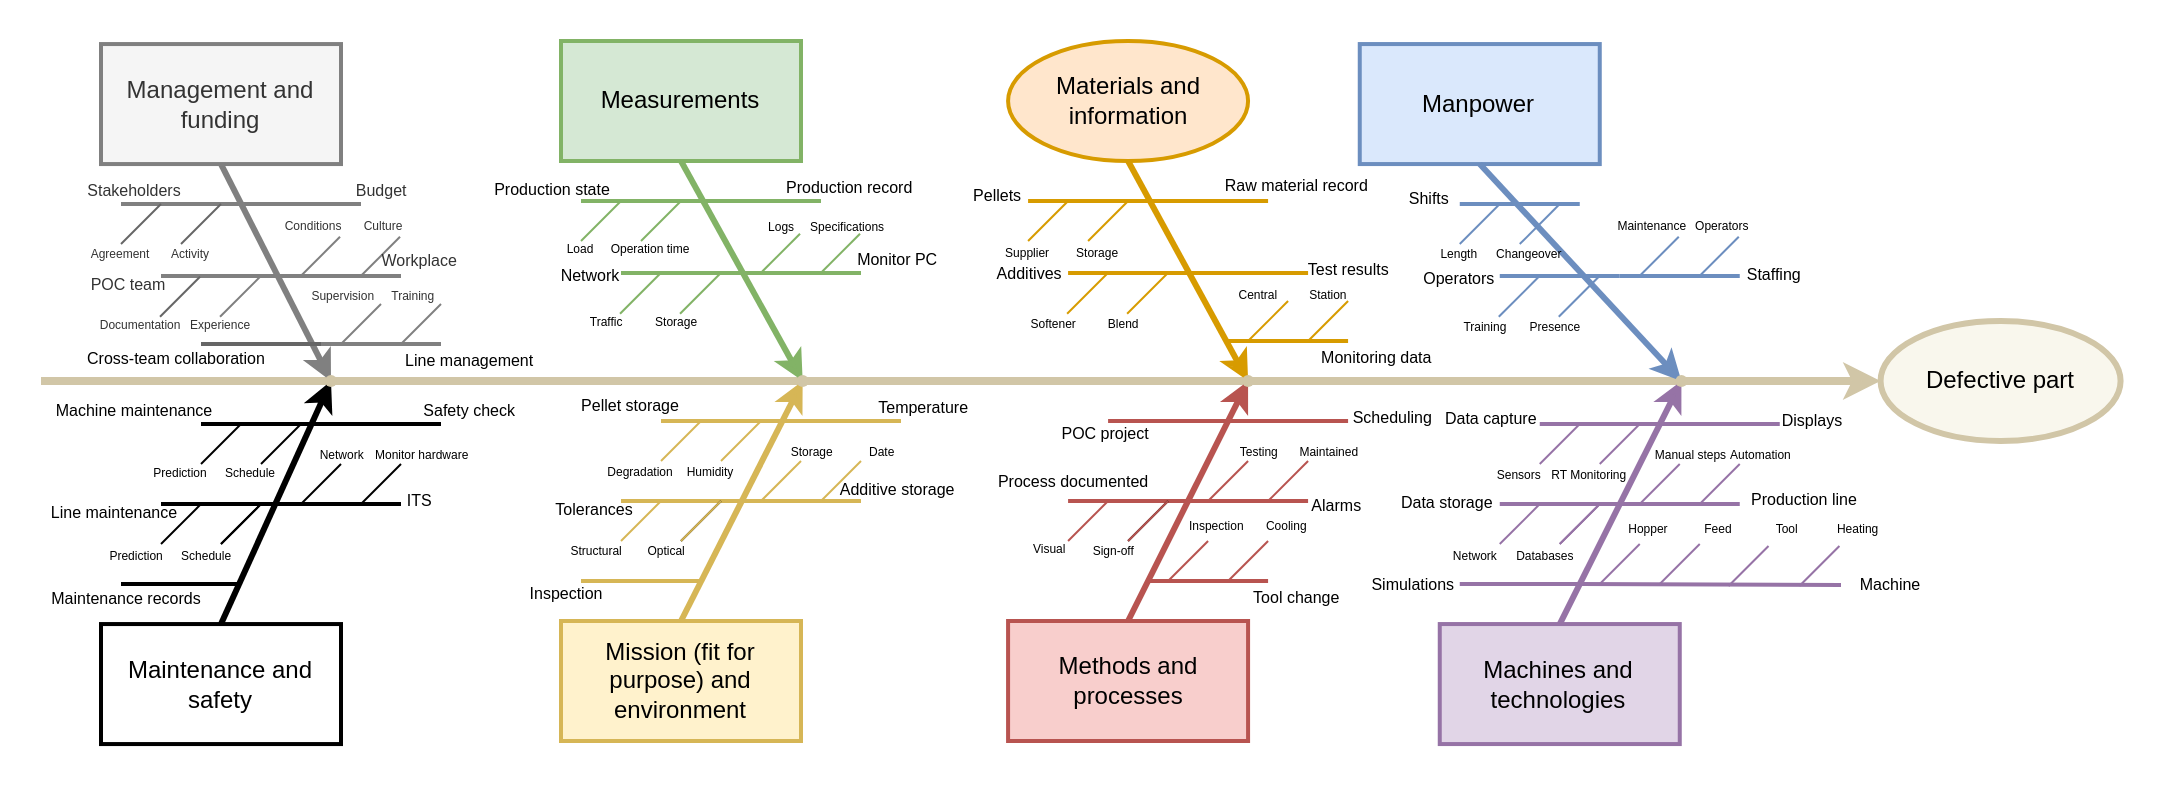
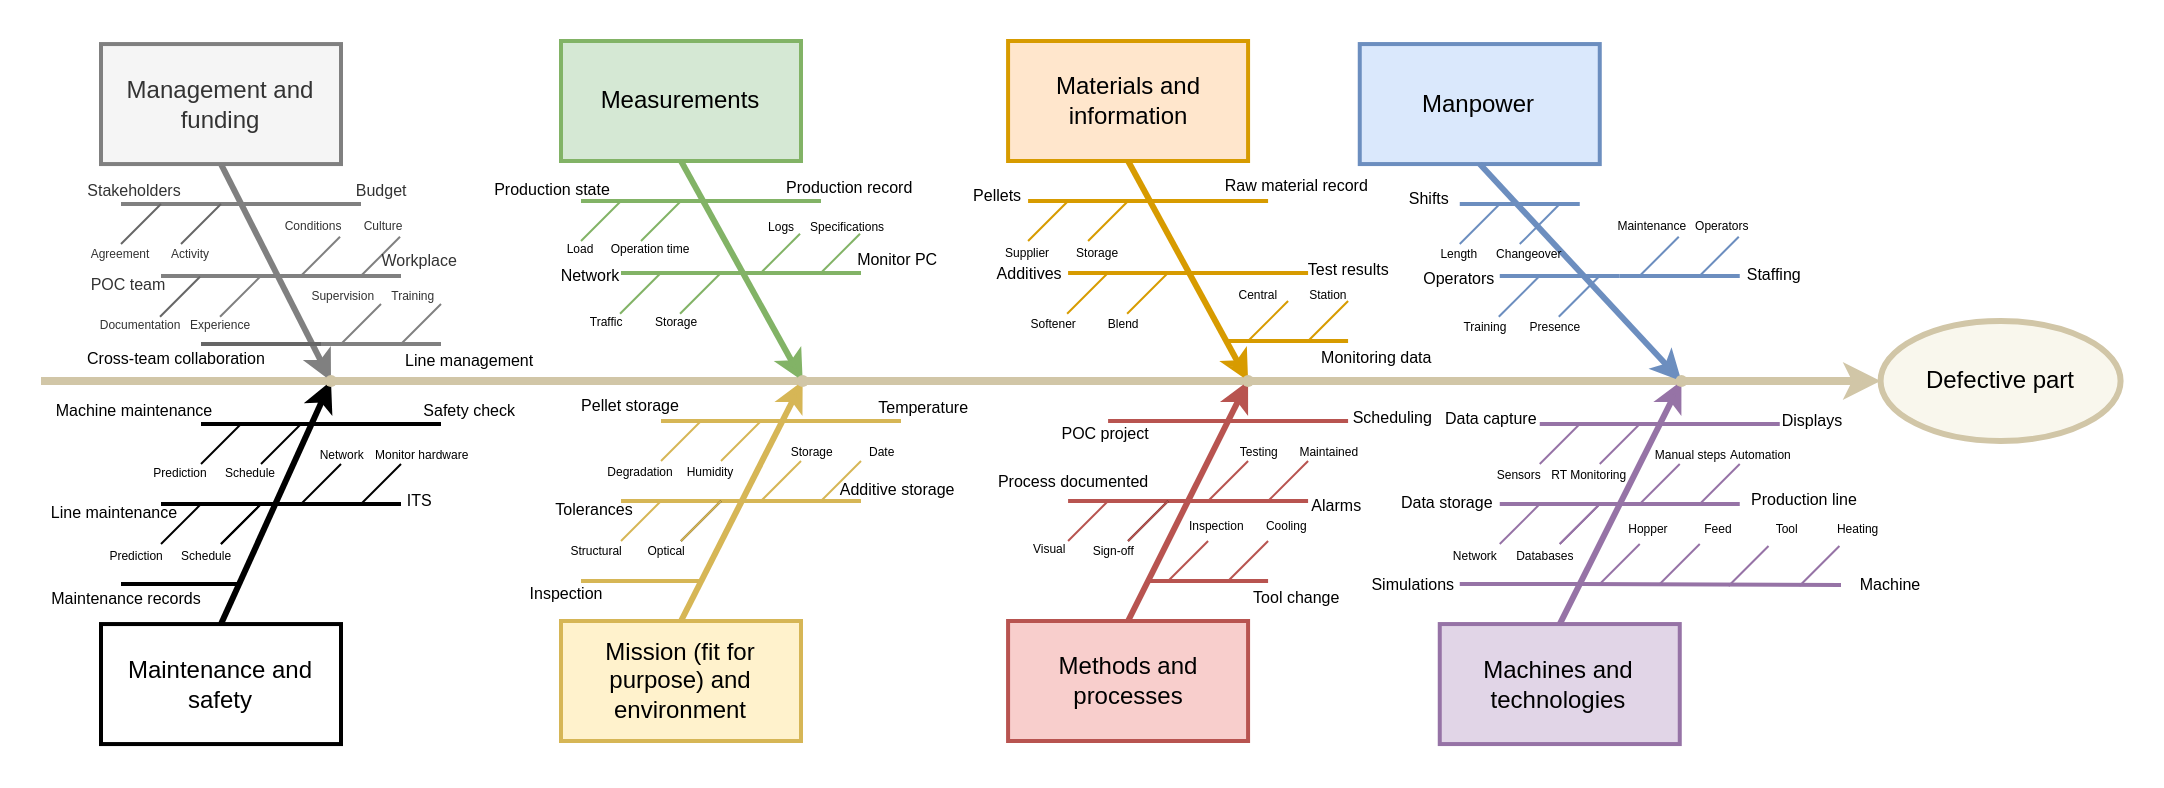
node "Materials and information": shape ellipse -> rectangle
